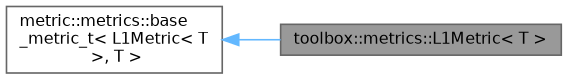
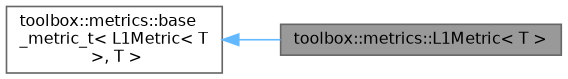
node "metric::metrics::base _metric_t< L1Metric< T >, T >": label "metric::metrics::base _metric_t< L1Metric< T >, T >" -> "toolbox::metrics::base _metric_t< L1Metric< T >, T >"
